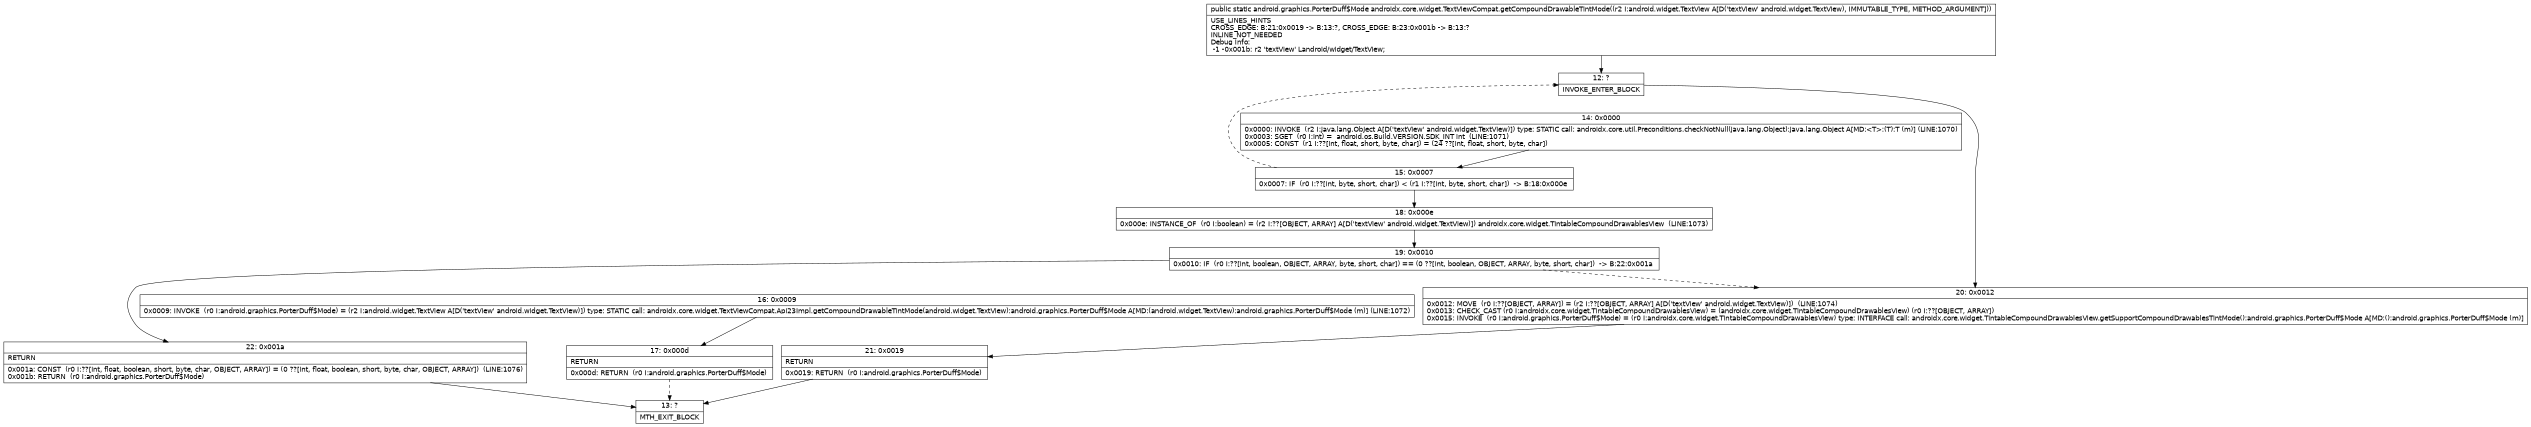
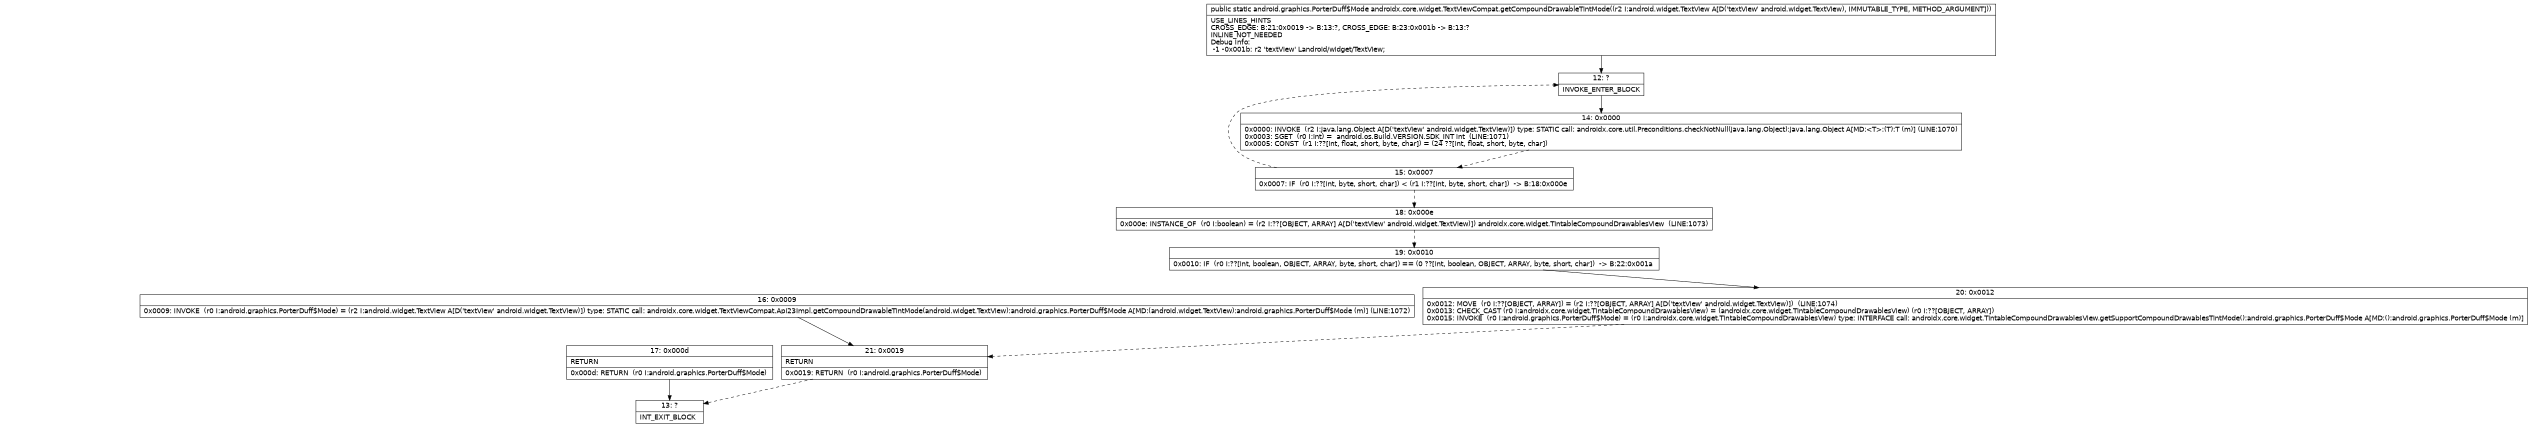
edge "12: ?" -> "20: 0x0012": now "12: ?" -> "14: 0x0000"
edge "14: 0x0000" -> "15: 0x0007": style solid -> dashed
edge "15: 0x0007" -> "18: 0x000e": style solid -> dashed
edge "18: 0x000e" -> "19: 0x0010": style solid -> dashed
edge "19: 0x0010" -> "20: 0x0012": style dashed -> solid
edge "16: 0x0009" -> "17: 0x000d": now "16: 0x0009" -> "21: 0x0019"
edge "20: 0x0012" -> "21: 0x0019": style solid -> dashed
node "22: 0x001a": removed
edge "17: 0x000d" -> "13: ?": style dashed -> solid
edge "21: 0x0019" -> "13: ?": style solid -> dashed
node "13: ?": text "MTH_EXIT_BLOCK" -> "INT_EXIT_BLOCK"
